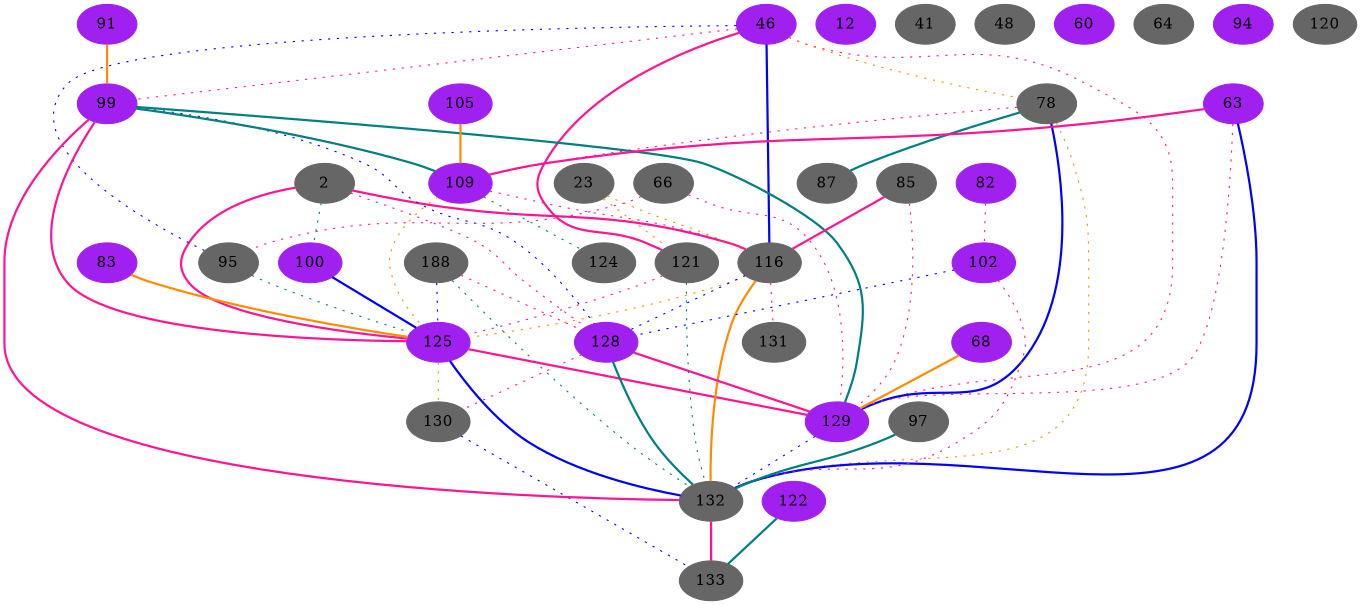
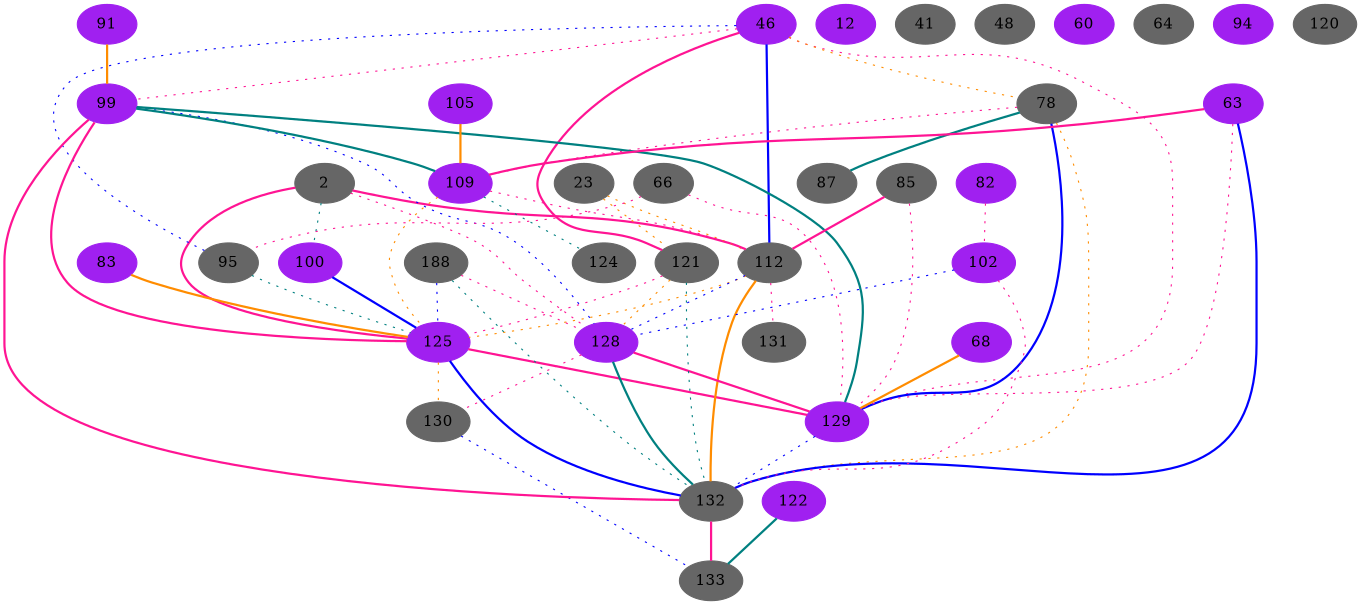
node "116": label "116" -> "112"
edge "121" -- "128": added
node "97": removed
